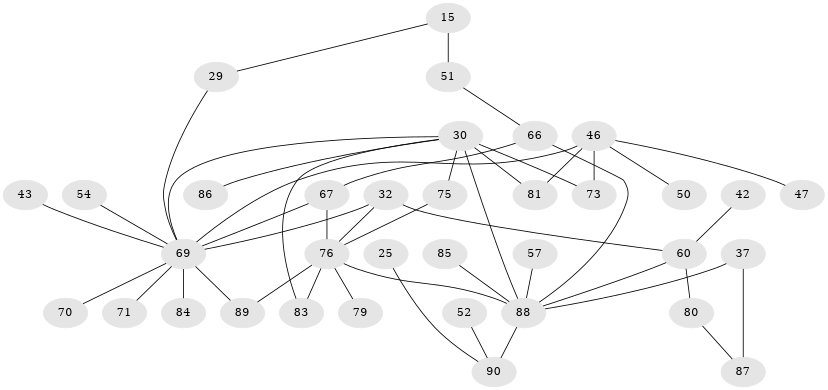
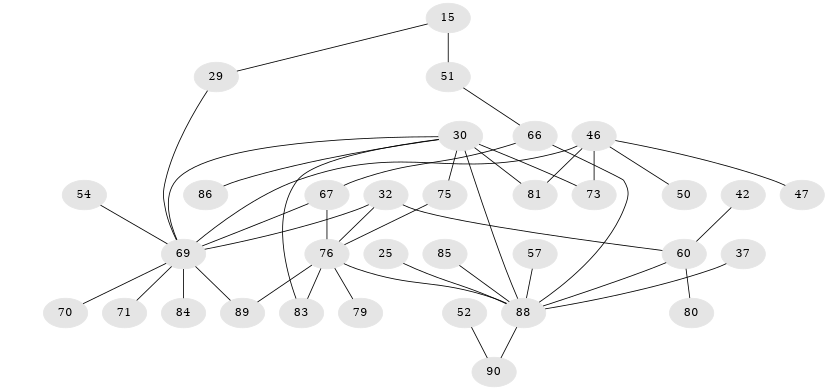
node "43": removed
edge "25" -- "90": now "25" -- "88"
node "87": removed
